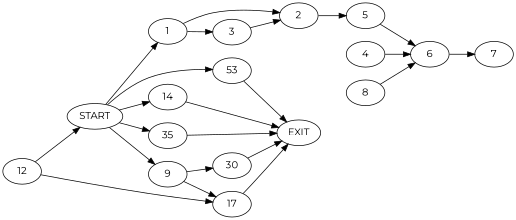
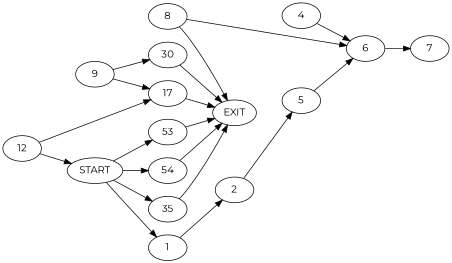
node "3": removed
edge "8" -> "EXIT": added
node "14": label "14" -> "54"
edge "START" -> "9": removed
